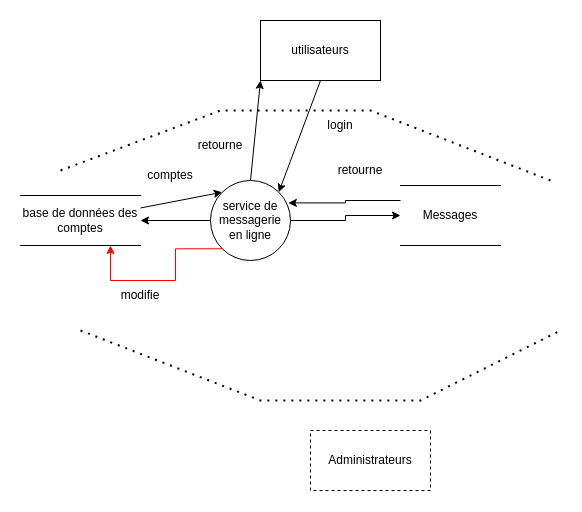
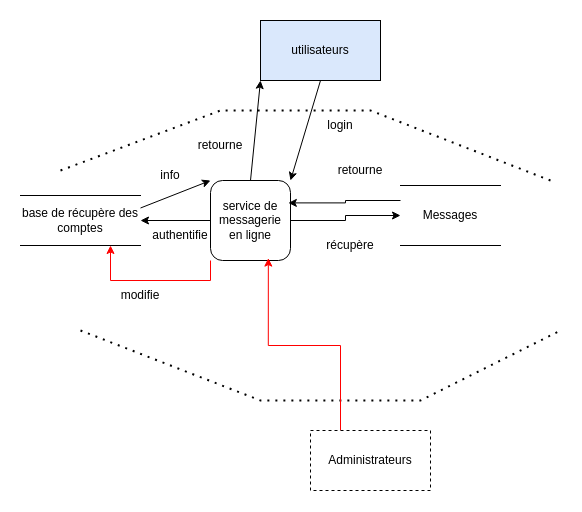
node "utilisateurs": fillcolor #ffffff -> #dae8fc
node "comptes": label "comptes" -> "info"
node "base de données des comptes": label "base de données des comptes" -> "base de récupère des comptes"
node "service de messagerie en ligne": shape ellipse -> rounded rectangle
node "authentifie": added
node "récupère": added
edge "Administrateurs" -> "service de messagerie en ligne": added
